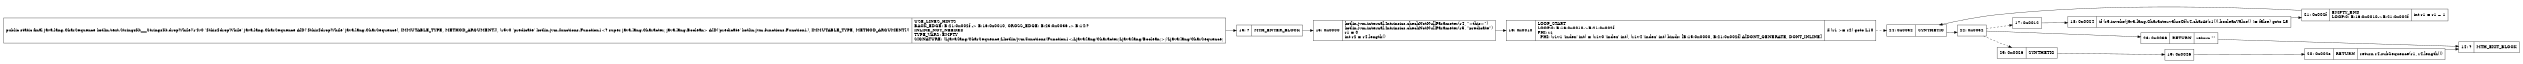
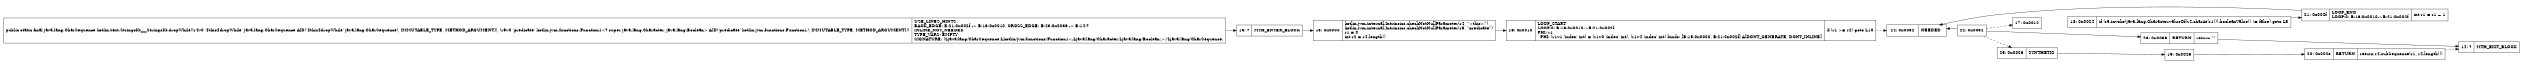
node "21: 0x002f": text "EMPTY_END" -> "LOOP_END"
edge "17: 0x0012" -> "18: 0x0024": removed
node "24: 0x0032": text "SYNTHETIC" -> "NEEDED"
edge "24: 0x0032" -> "22: 0x0032": reversed
edge "20: 0x002e" -> "14: ?": style solid -> dashed
